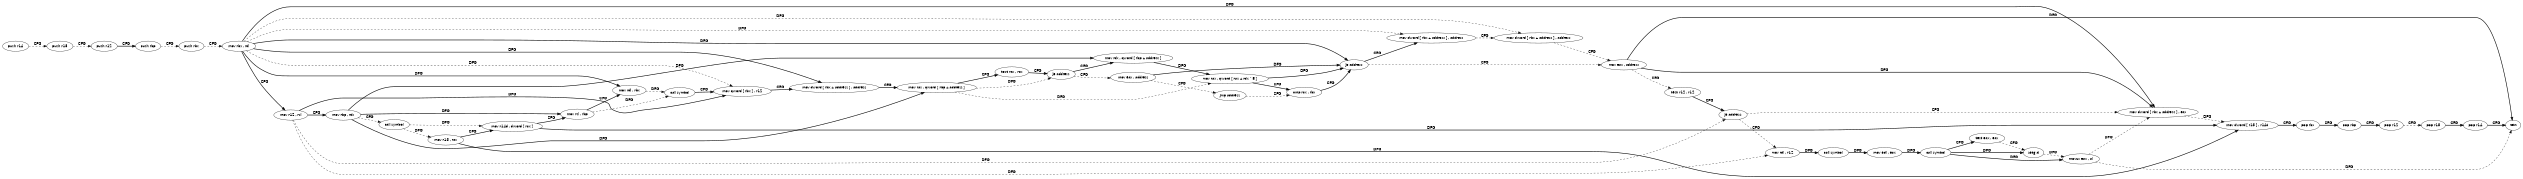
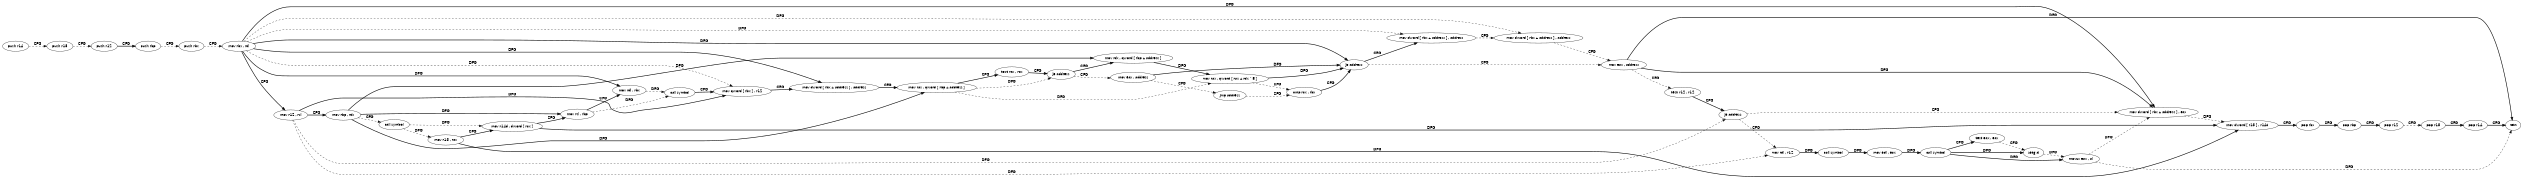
edge "mov rax , qword [ rax + rdx * 8 ]" -> "cmp rax , rbx": style bold -> dashed
